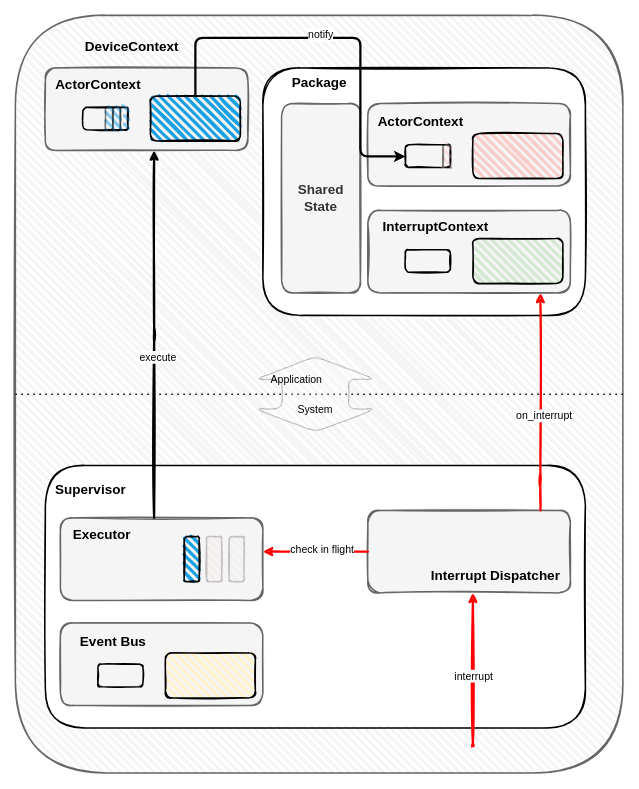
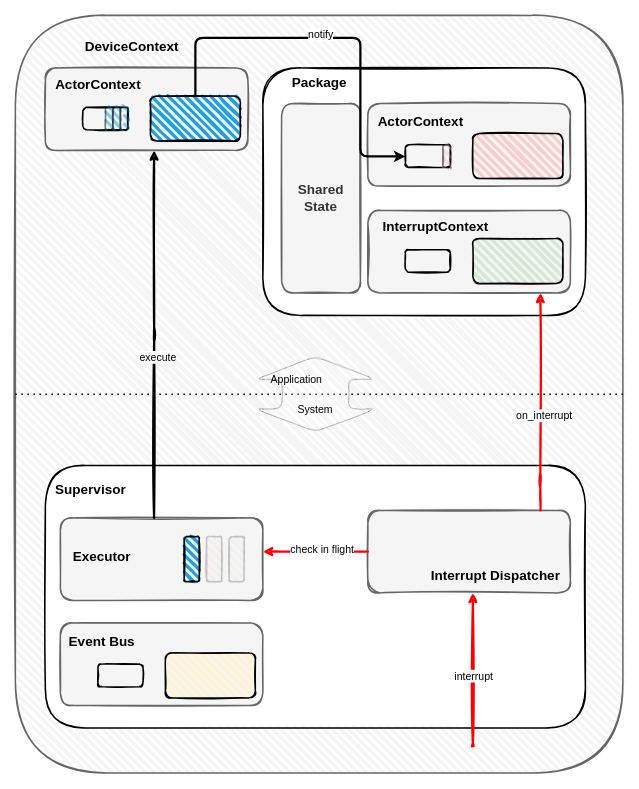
node "Executor": moved (102, 533) -> (102, 555)
node "Event Bus": moved (113, 640) -> (102, 640)
